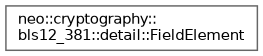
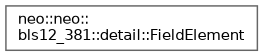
node "neo::cryptography:: bls12_381::detail::FieldElement": label "neo::cryptography:: bls12_381::detail::FieldElement" -> "neo::neo:: bls12_381::detail::FieldElement"
